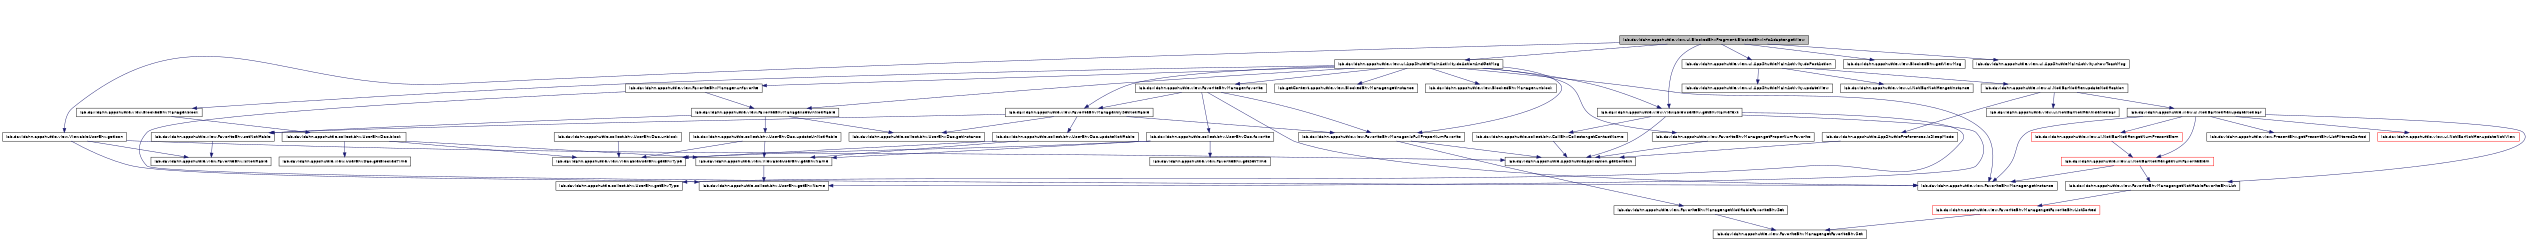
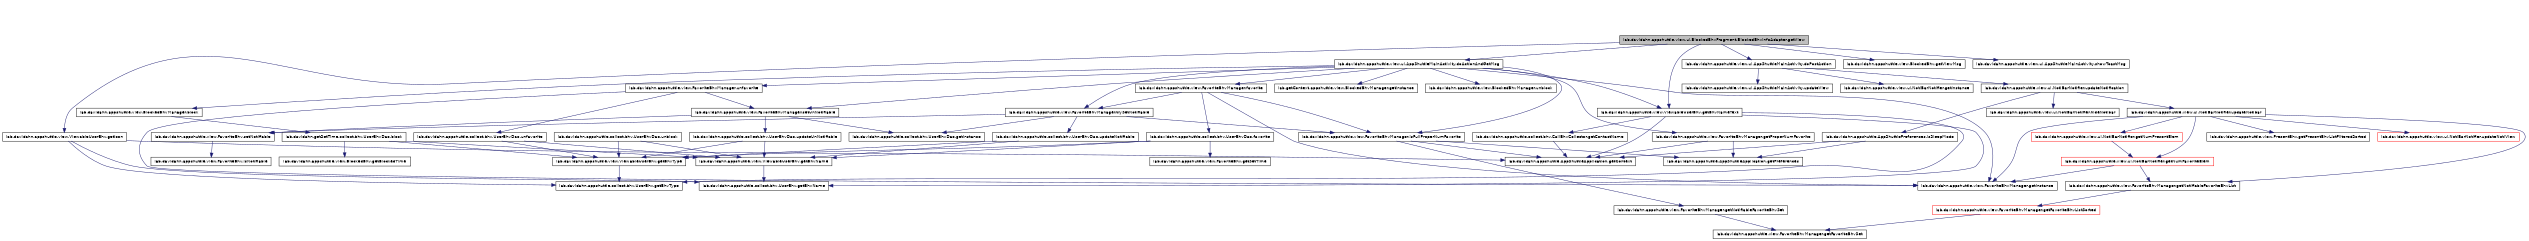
node "lab.davidahn.appshuttle.collect.bhv.UserBhvDao.block": label "lab.davidahn.appshuttle.collect.bhv.UserBhvDao.block" -> "lab.davidahn.getSetTime.collect.bhv.UserBhvDao.block"
node "lab.davidahn.appshuttle.collect.bhv.UserBhvDao.unfavorite": added
edge "lab.davidahn.appshuttle.collect.bhv.UserBhvDao.unblock" -> "lab.davidahn.appshuttle.view.ViewableUserBhv.getBhvName": added
edge "lab.davidahn.appshuttle.view.ViewableUserBhv.getIcon" -> "lab.davidahn.appshuttle.view.FavoriteBhv.isNotifiable": now "lab.davidahn.appshuttle.view.ViewableUserBhv.getIcon" -> "lab.davidahn.appshuttle.collect.bhv.UserBhv.getBhvType"
node "lab.davidahn.appshuttle.view.UserBhvDao.getBlockedTime": label "lab.davidahn.appshuttle.view.UserBhvDao.getBlockedTime" -> "lab.davidahn.appshuttle.view.BlockedBhv.getBlockedTime"
node "lab.davidahn.appshuttle.AppShuttleApplication.getPreferences": added
edge "lab.davidahn.appshuttle.view.ViewableUserBhv.getBhvType" -> "lab.davidahn.appshuttle.collect.bhv.UserBhv.getBhvType": added
